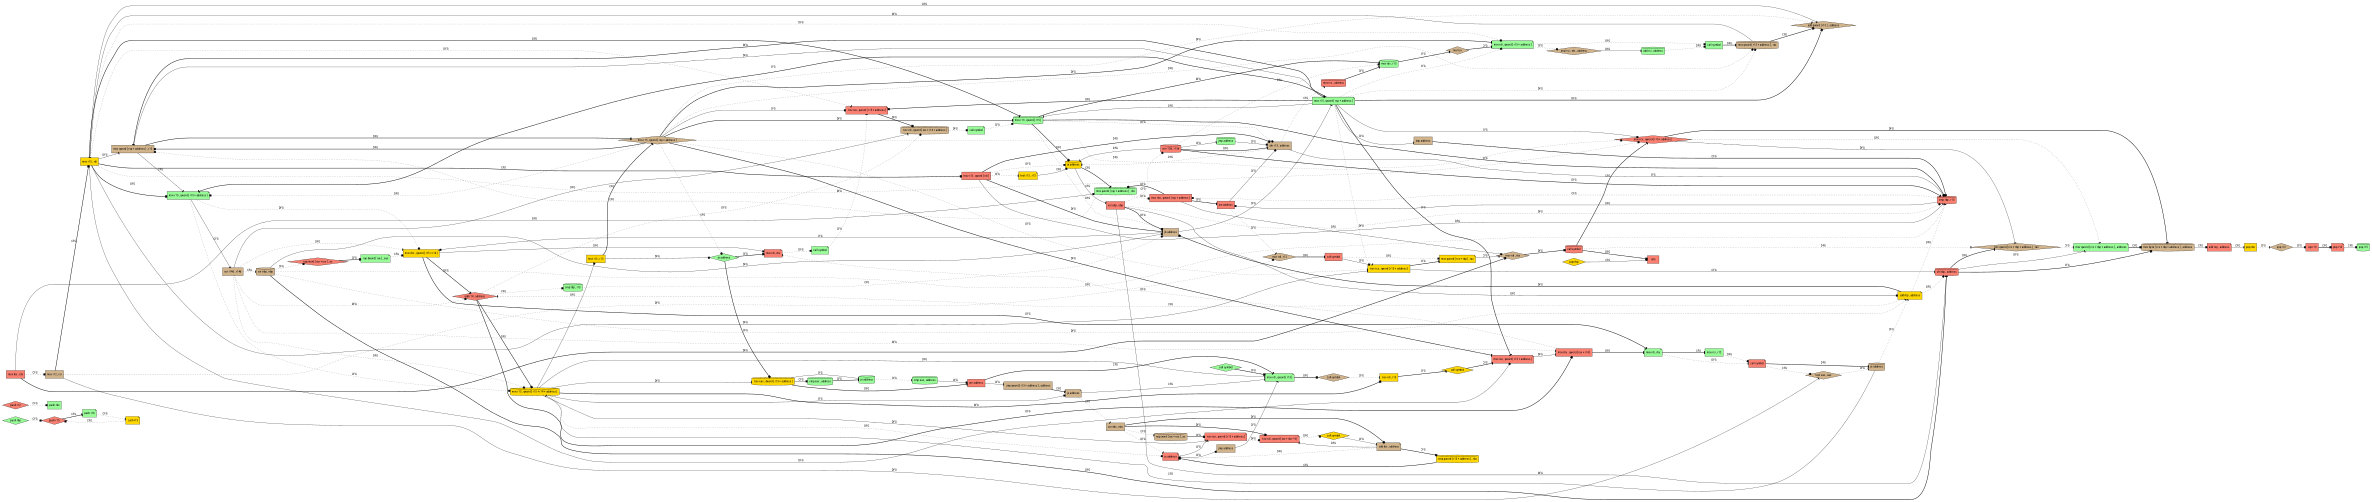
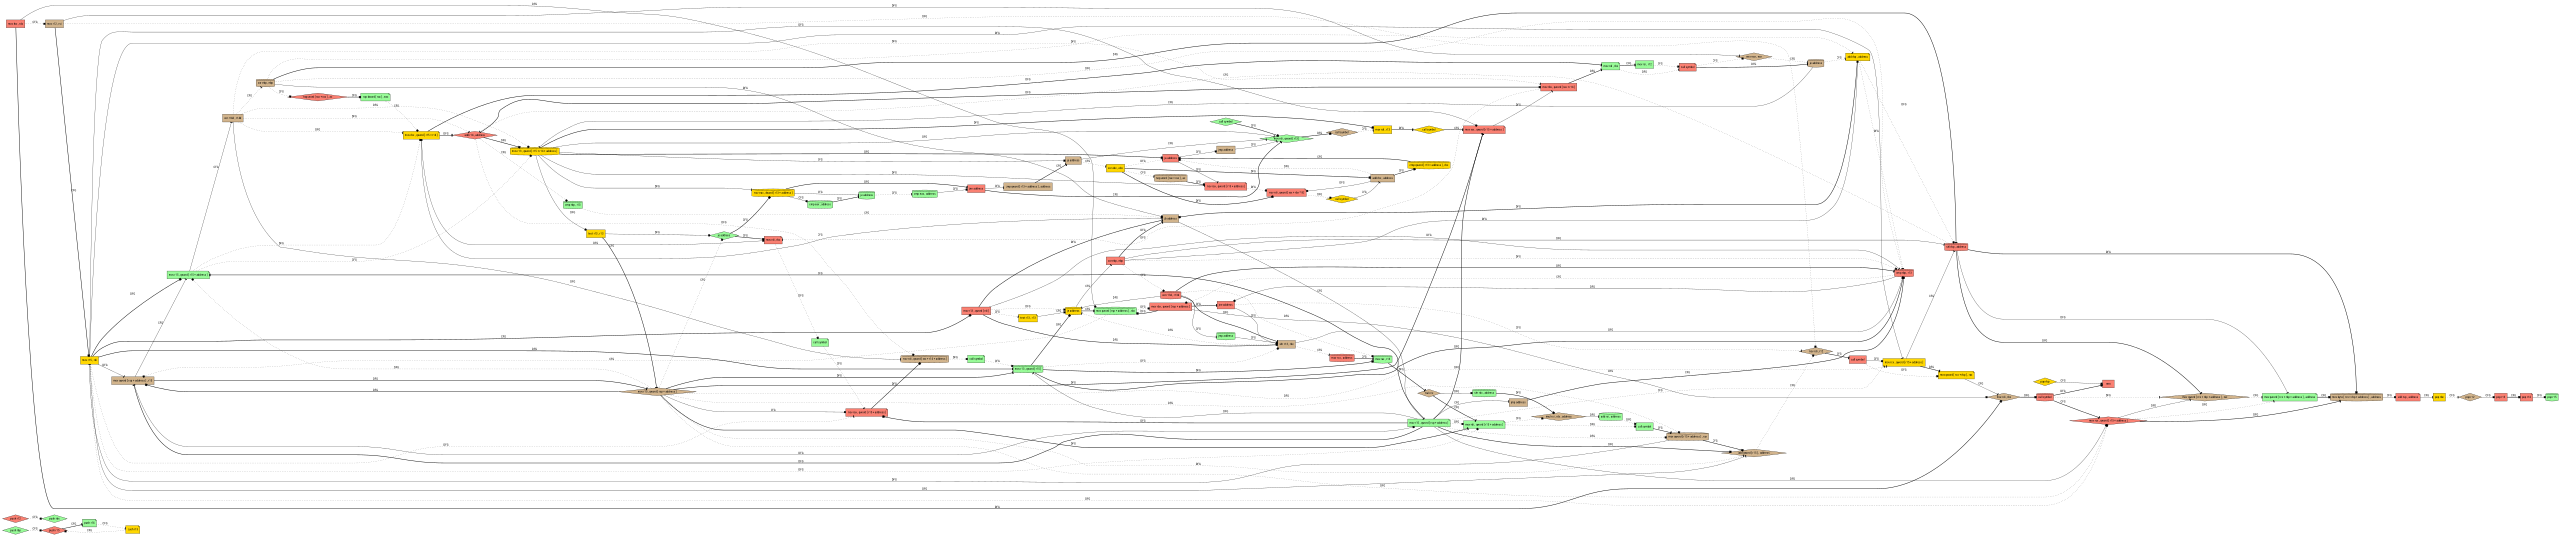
edge "mov r13 , qword [ r15 ]" -> "mov rax , r13": arrowhead tee -> box
node "shr r13 , address": label "shr r13 , address" -> "shr r13 , rbx"
edge "mov r13 , qword [ r15 ]" -> "jb address": removed, label "DFG"
edge "xor r14d , r14d" -> "add r14 , address": arrowhead box -> tee
edge "add rbp , address" -> "add r14 , address": now "shl rbp , address" -> "add r14 , address"
node "mov rdi , qword [ r13 ]": shape note -> diamond
node "shr rdx , address": added
edge "add qword [ r15 ] , address" -> "mov rdi , r12": added, label "CFG"
node "push rbx": shape box -> diamond
node "xor ebx , ebx": fillcolor tan -> gold
edge "mov r13 , qword [ r15 + r14 + address ]" -> "ja address": style dotted -> bold
edge "add rbx , address" -> "mov rdi , qword [ rax + rbx * 8 ]": arrowhead tee -> box
